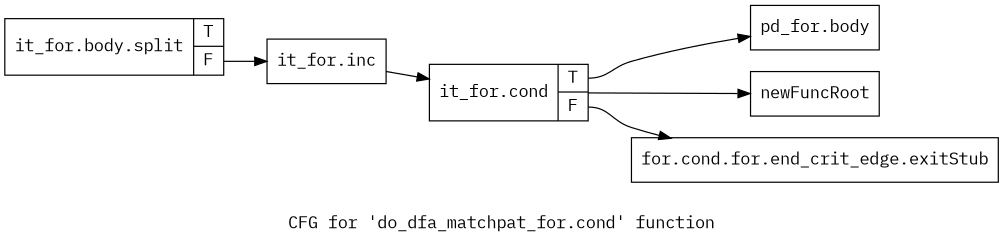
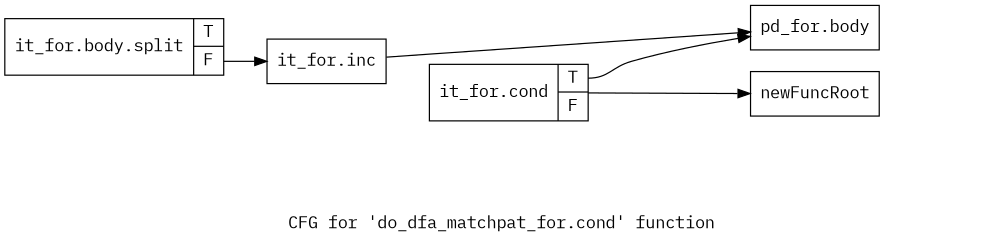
edge "it_for.inc" -> "it_for.cond": now "it_for.inc" -> "pd_for.body"
node "for.cond.for.end_crit_edge.exitStub": removed
